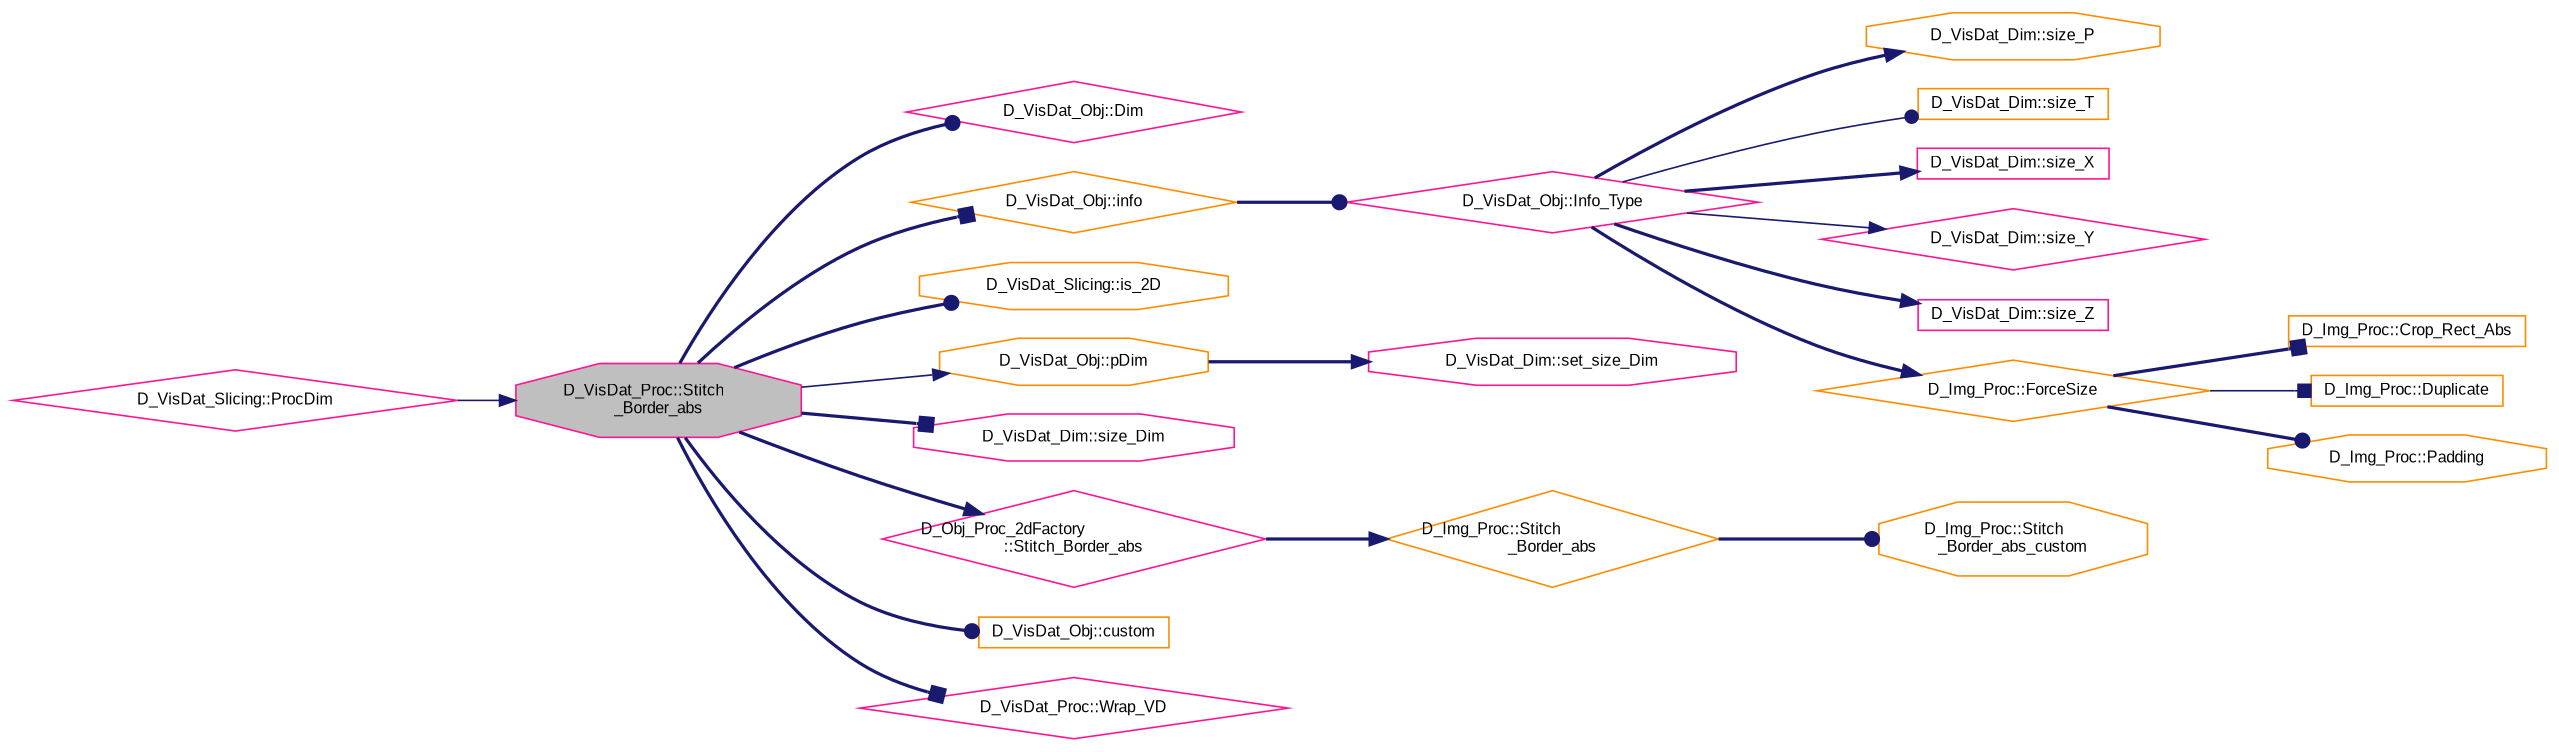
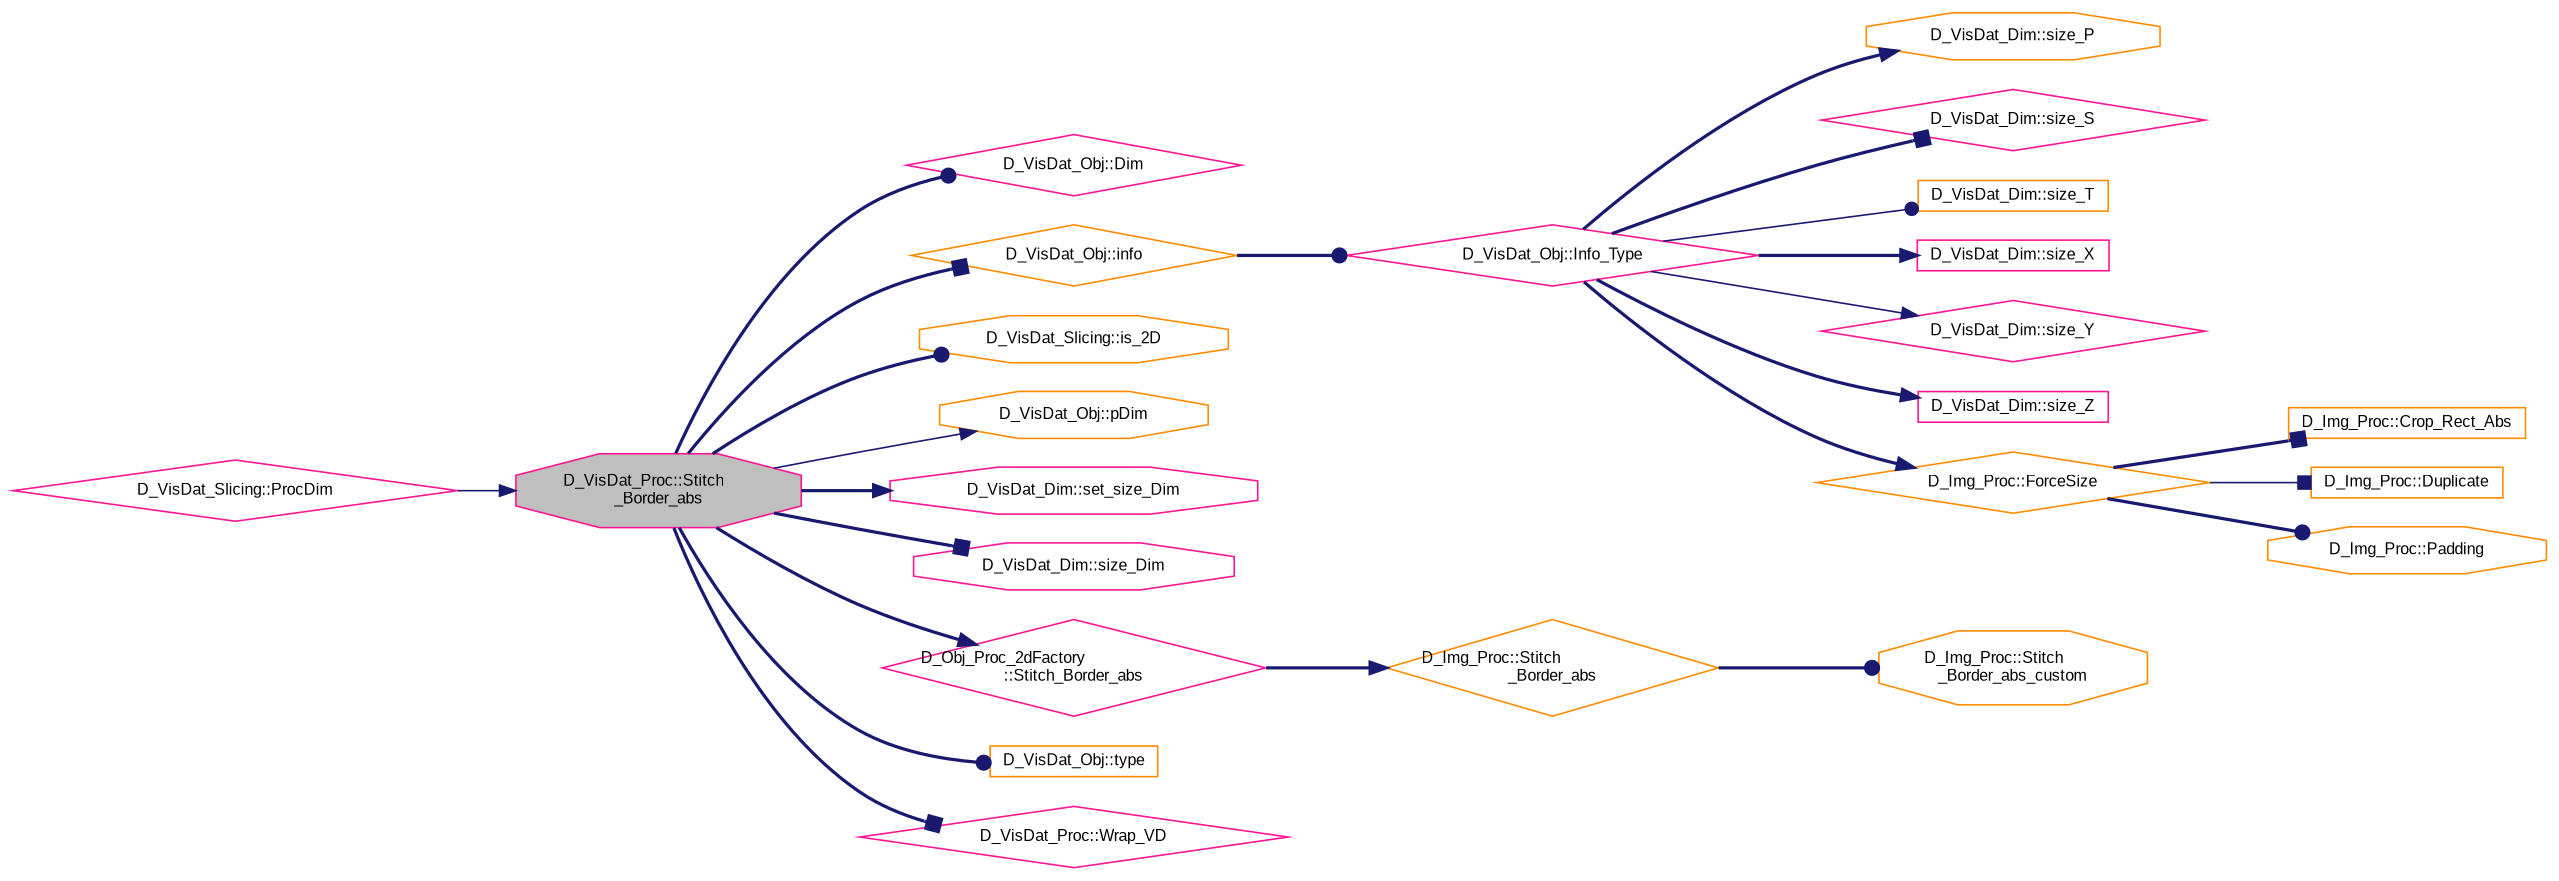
node "D_VisDat_Dim::size_S": added
edge "D_VisDat_Obj::pDim" -> "D_VisDat_Dim::set_size_Dim": now "D_VisDat_Proc::Stitch _Border_abs" -> "D_VisDat_Dim::set_size_Dim"
node "D_VisDat_Obj::custom": label "D_VisDat_Obj::custom" -> "D_VisDat_Obj::type"
